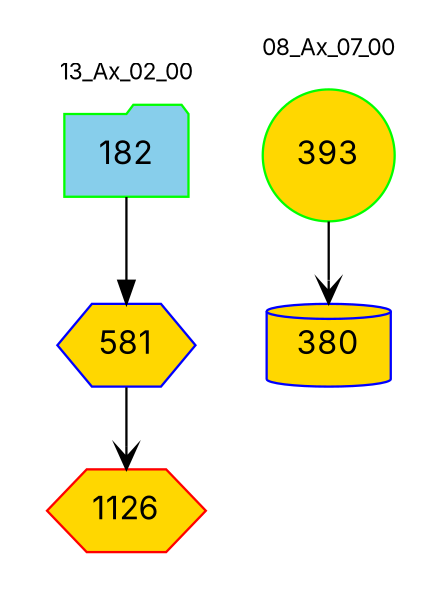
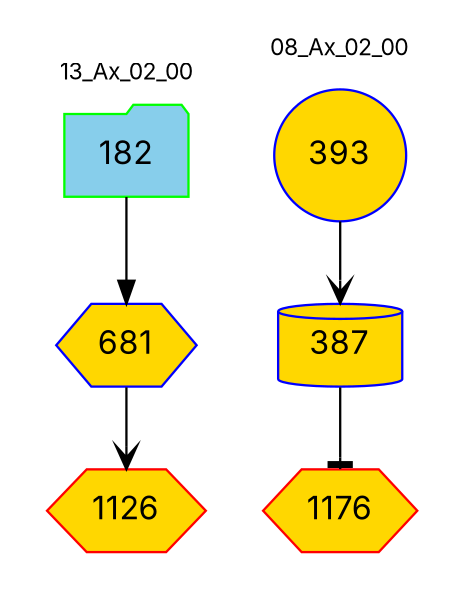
cluster "08_Ax_07_00": label "08_Ax_07_00" -> "08_Ax_02_00"
node "393": color green -> blue
node "581": label "581" -> "681"
node "380": label "380" -> "387"
node "1176": added
